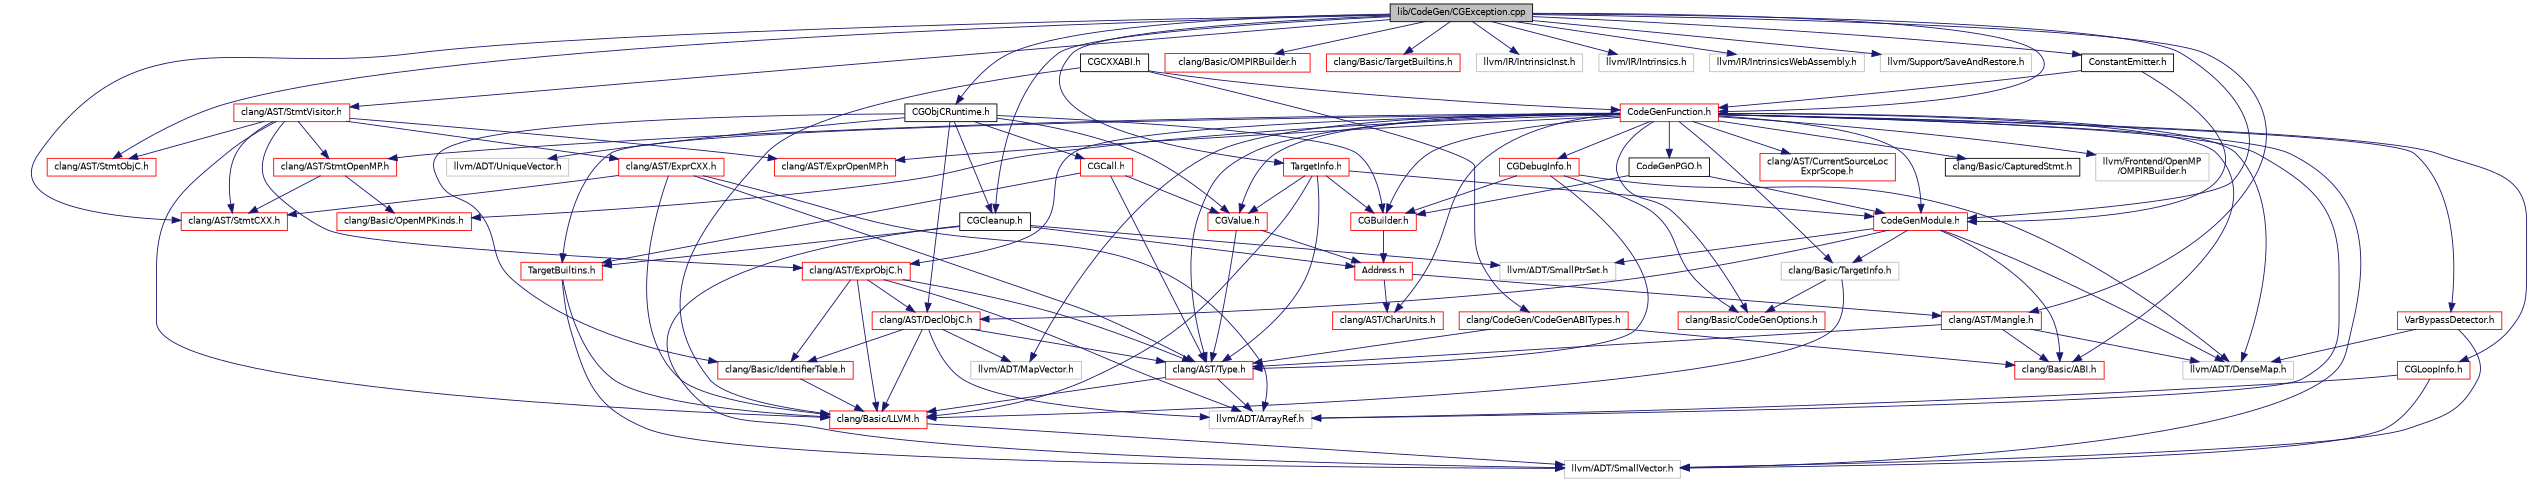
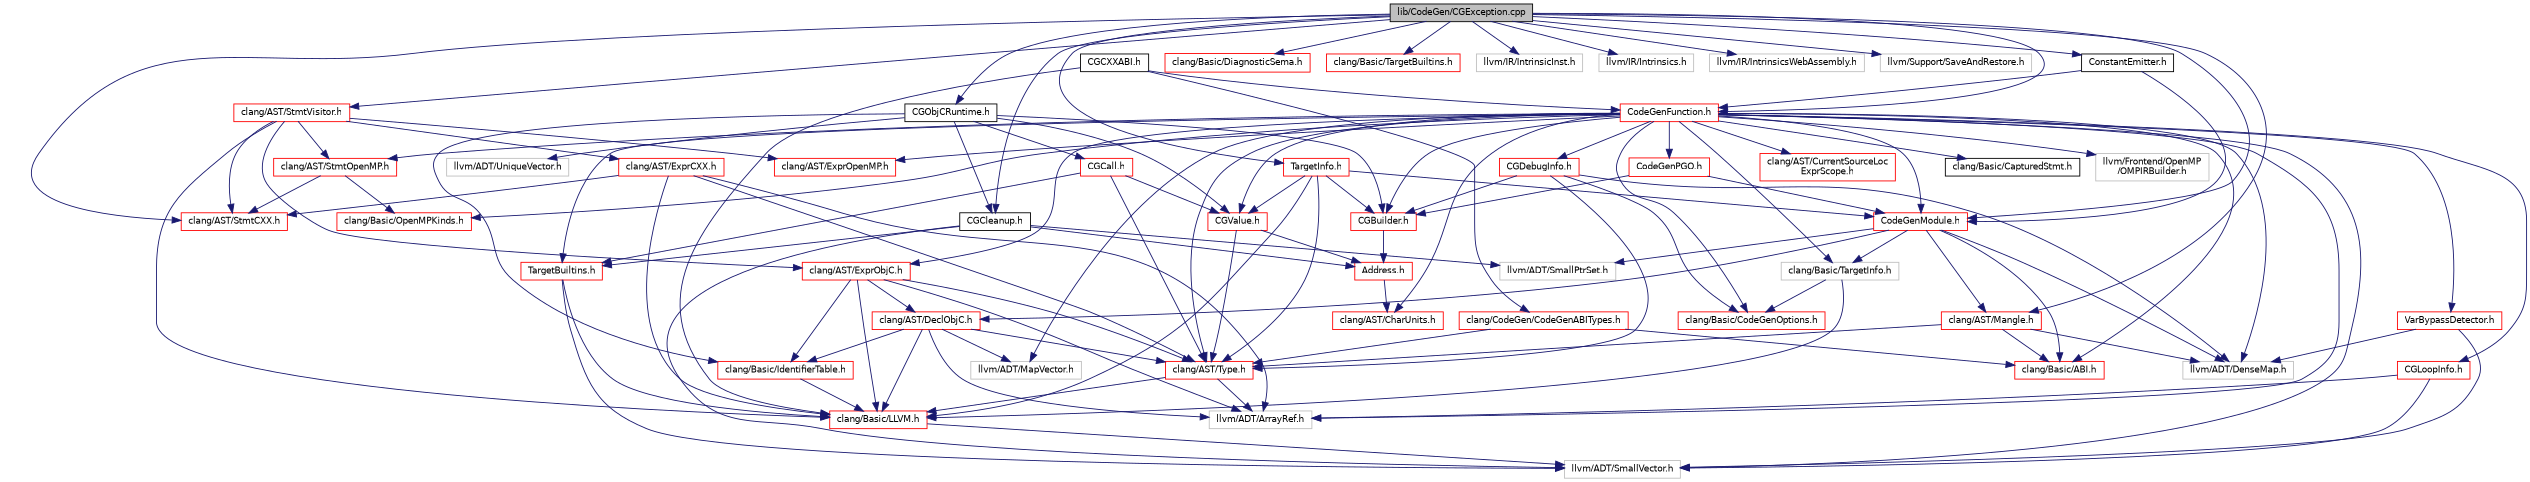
node "clang/Basic/OMPIRBuilder.h": label "clang/Basic/OMPIRBuilder.h" -> "clang/Basic/DiagnosticSema.h"
node "clang/AST/StmtObjC.h": removed
node "CodeGenPGO.h": color black -> red
edge "CGObjCRuntime.h" -> "clang/AST/DeclObjC.h": removed
edge "Address.h" -> "clang/AST/Mangle.h": now "CodeGenModule.h" -> "clang/AST/Mangle.h"
